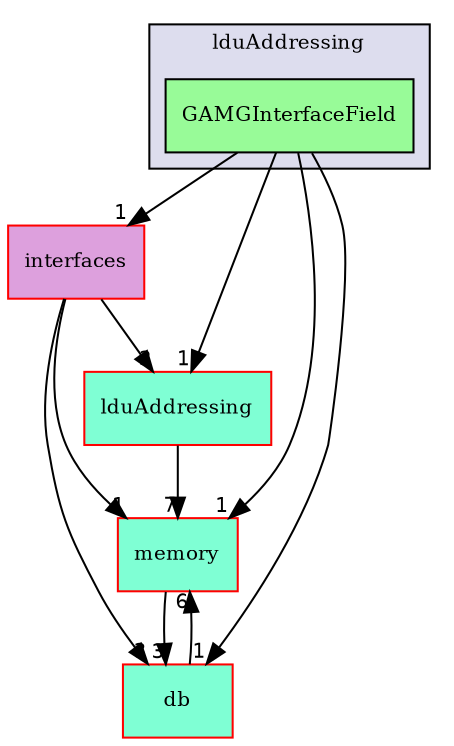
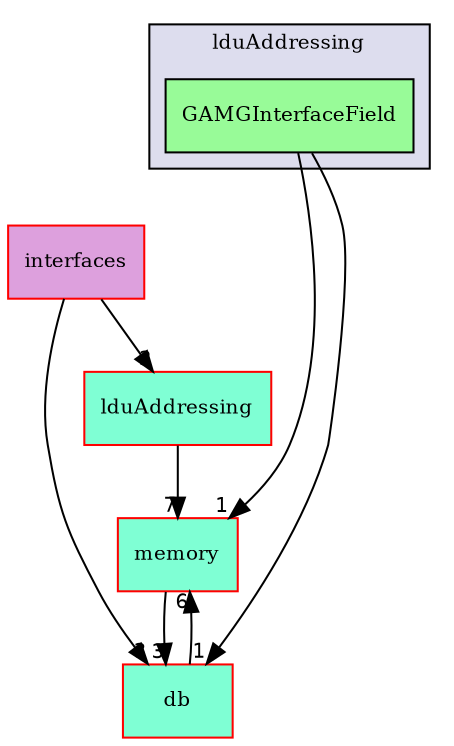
edge "GAMGInterfaceField" -> "interfaces": removed
edge "GAMGInterfaceField" -> "lduAddressing": removed
edge "interfaces" -> "memory": removed
